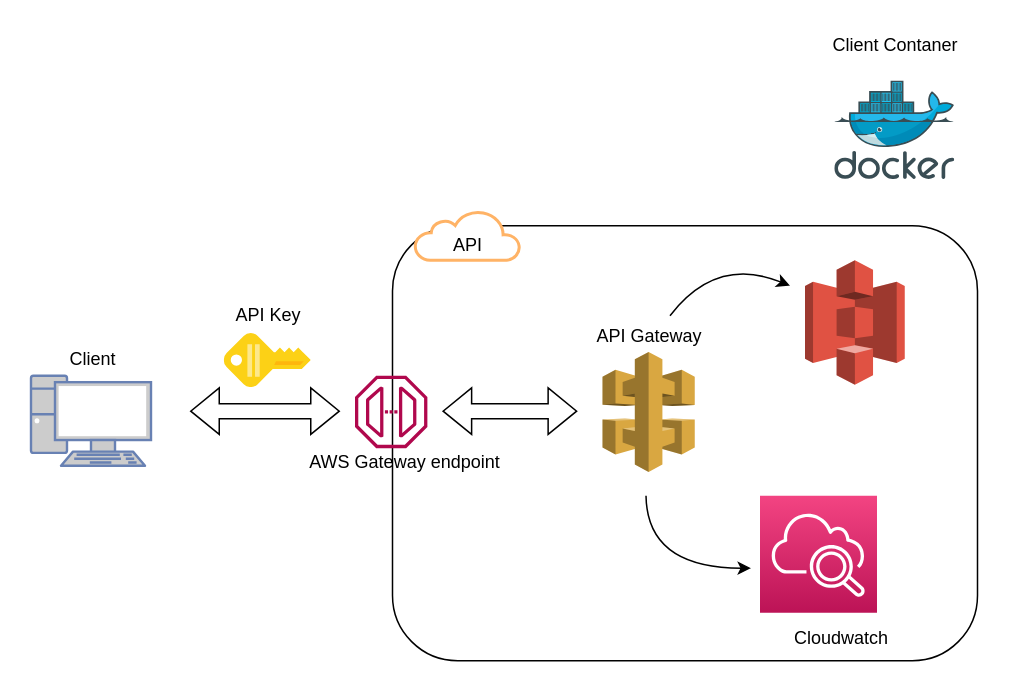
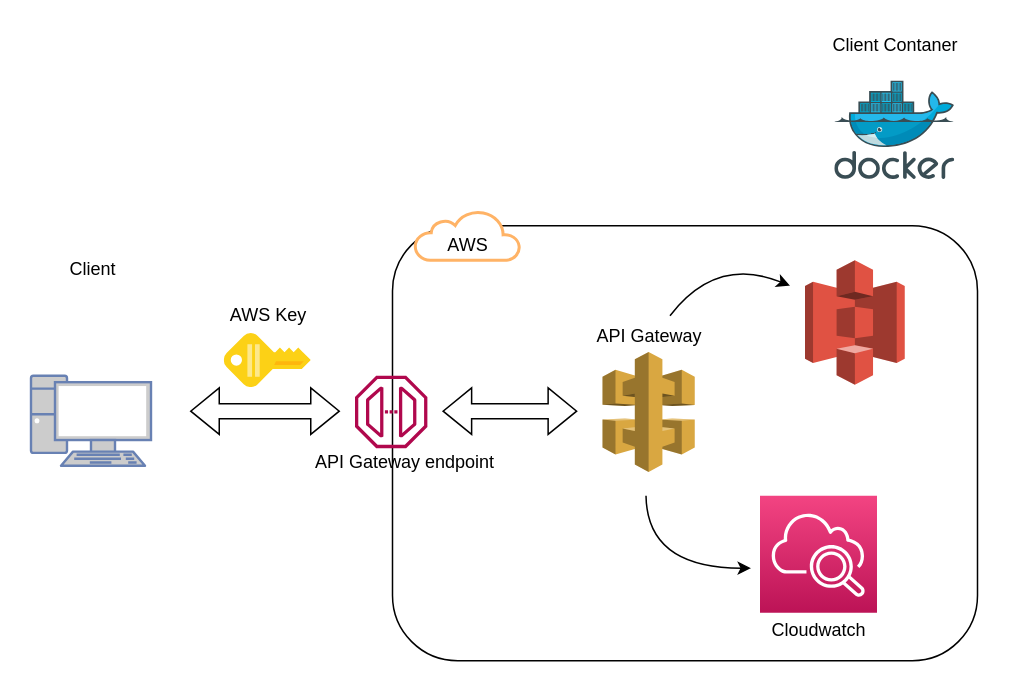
node "API": label "API" -> "AWS"
node "API Key": label "API Key" -> "AWS Key"
node "Client": moved (92, 359) -> (92, 269)
node "AWS Gateway endpoint": label "AWS Gateway endpoint" -> "API Gateway endpoint"
node "Cloudwatch": moved (841, 638) -> (818, 631)
